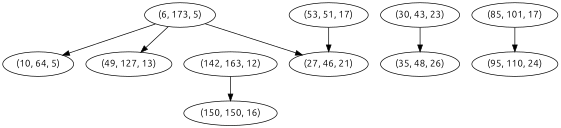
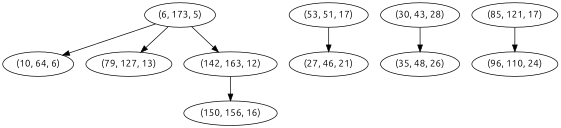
node "(30, 43, 23)": label "(30, 43, 23)" -> "(30, 43, 28)"
node "(85, 101, 17)": label "(85, 101, 17)" -> "(85, 121, 17)"
edge "(6, 173, 5)" -> "(27, 46, 21)": now "(6, 173, 5)" -> "(142, 163, 12)"
node "(10, 64, 5)": label "(10, 64, 5)" -> "(10, 64, 6)"
node "(49, 127, 13)": label "(49, 127, 13)" -> "(79, 127, 13)"
node "(95, 110, 24)": label "(95, 110, 24)" -> "(96, 110, 24)"
node "(150, 150, 16)": label "(150, 150, 16)" -> "(150, 156, 16)"
